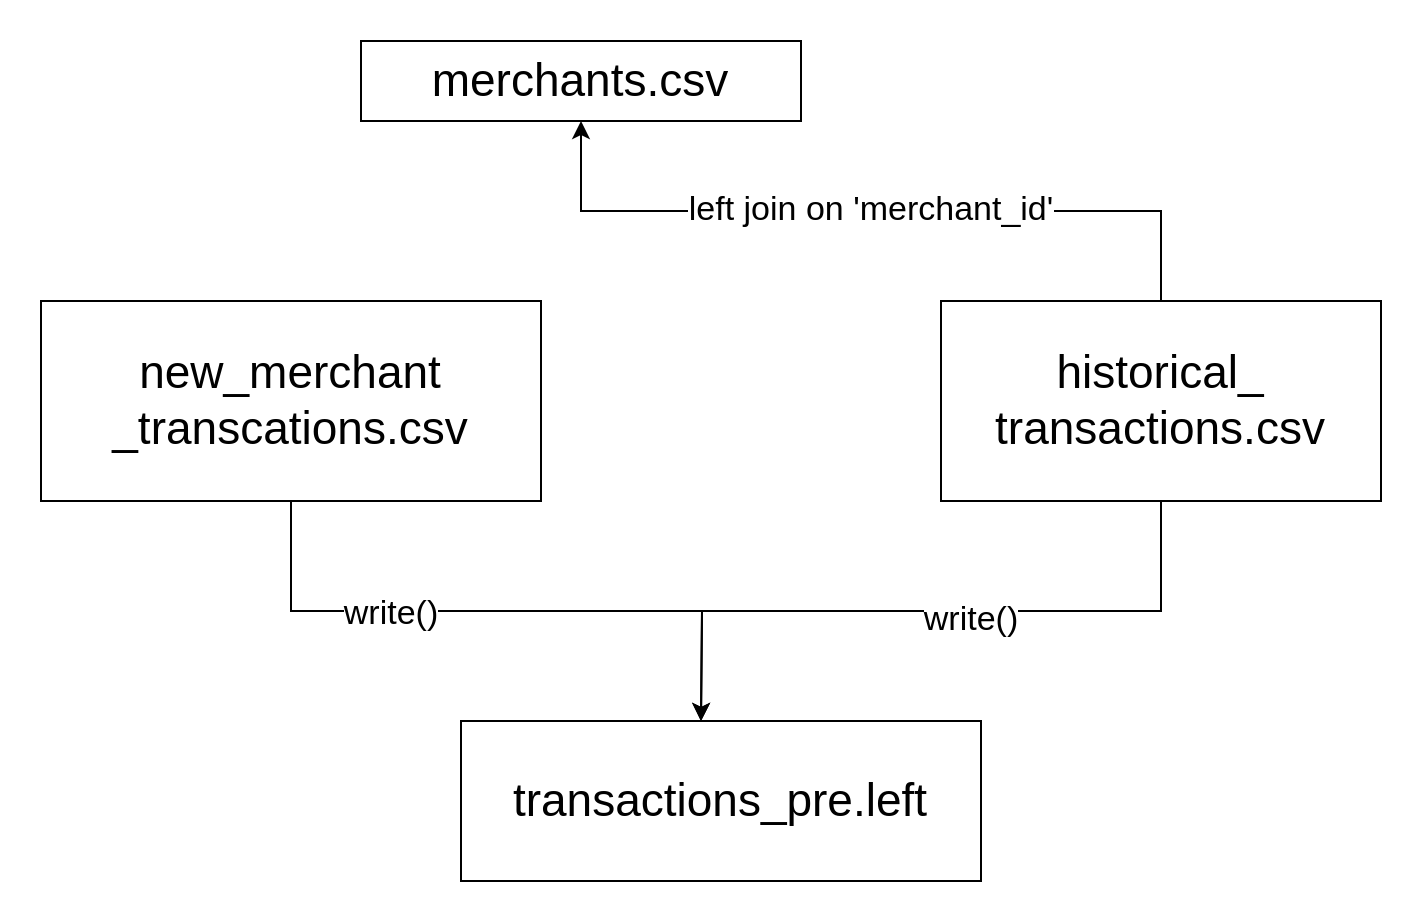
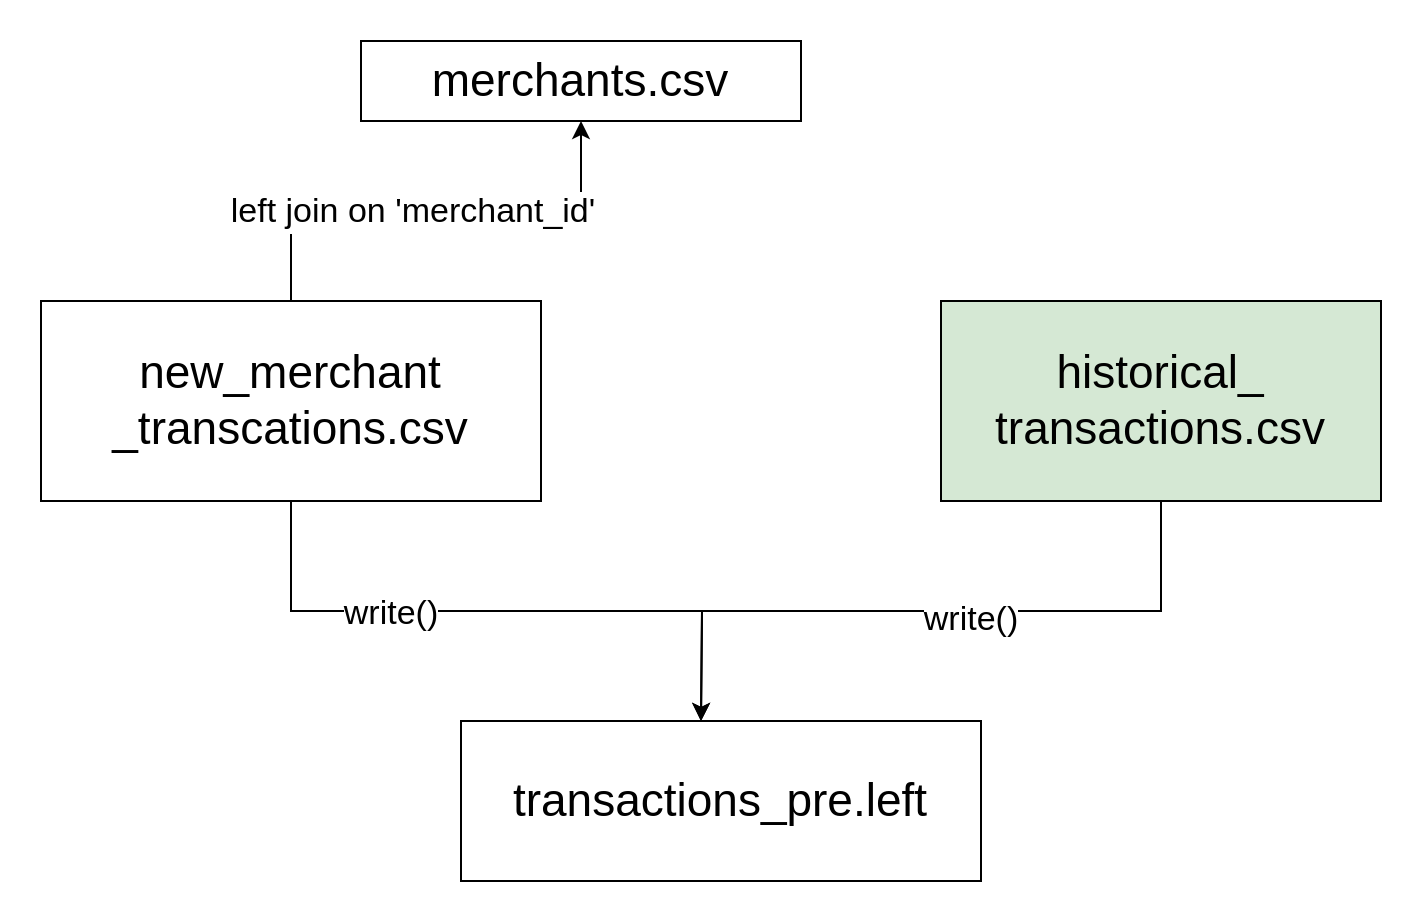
edge "historical_ transactions.csv" -> "merchants.csv": removed, label "left join on 'merchant_id'"
edge "new_merchant _transcations.csv" -> "merchants.csv": added, label "left join on 'merchant_id'"
node "historical_ transactions.csv": fillcolor #ffffff -> #d5e8d4
